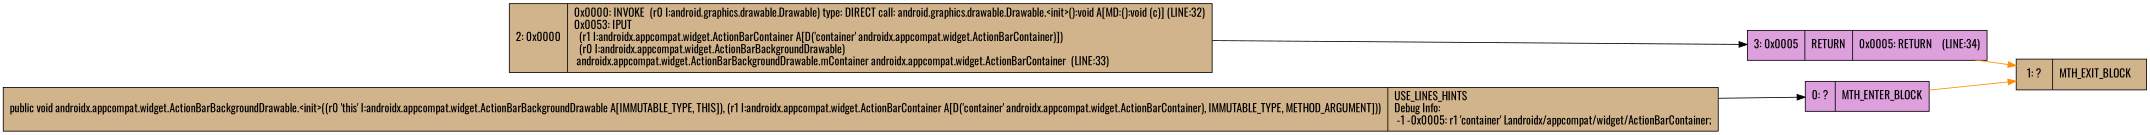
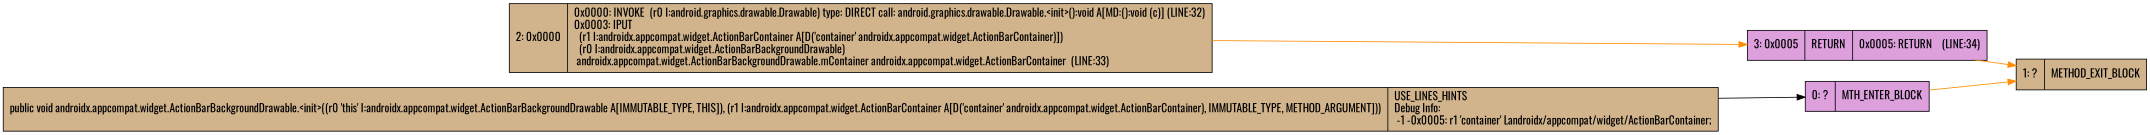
node "2: 0x0000": text "0x0053: IPUT" -> "0x0003: IPUT"
edge "2: 0x0000" -> "3: 0x0005": color black -> darkorange
node "1: ?": text "MTH_EXIT_BLOCK" -> "METHOD_EXIT_BLOCK"
